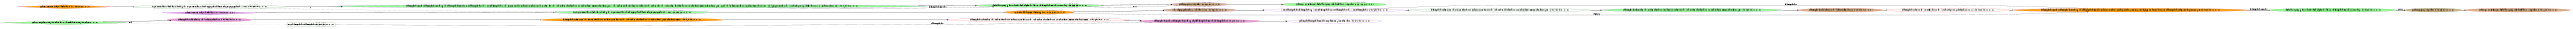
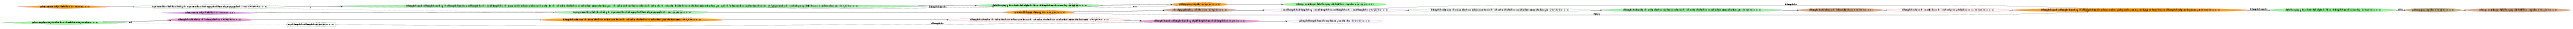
node "assertThat(actual,instanceOf())@@@6@@@['1', '0', '0']": fillcolor tan -> orange
